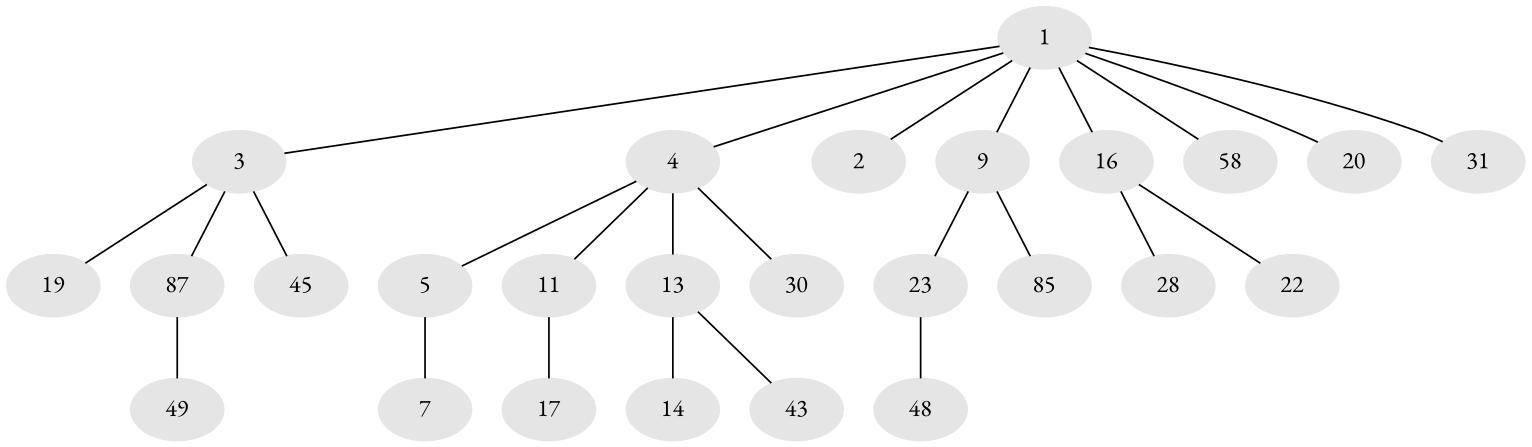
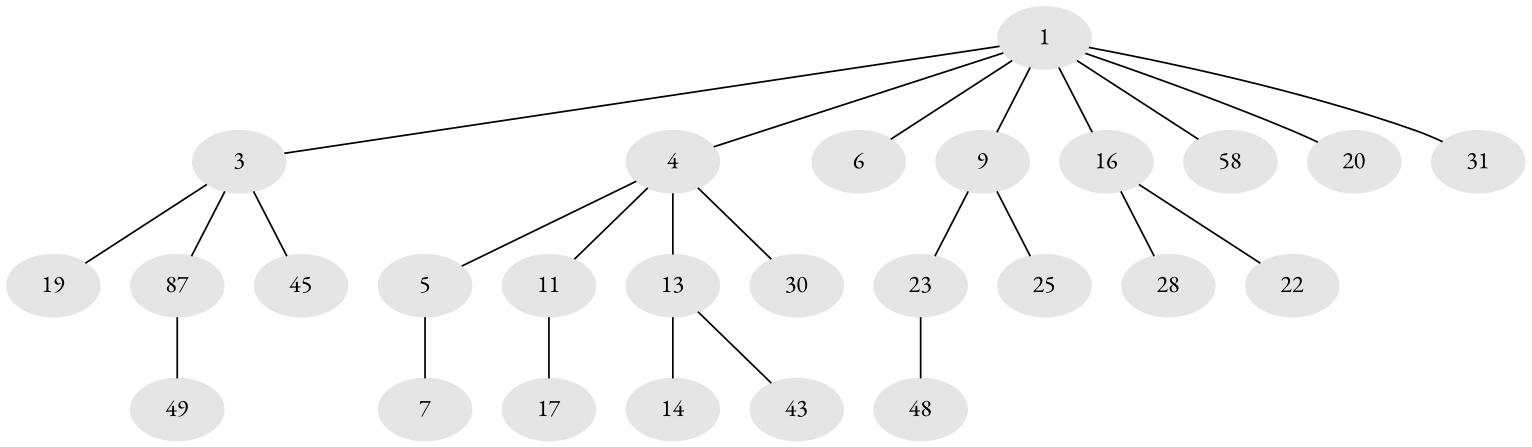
node "2": label "2" -> "6"
node "85": label "85" -> "25"
